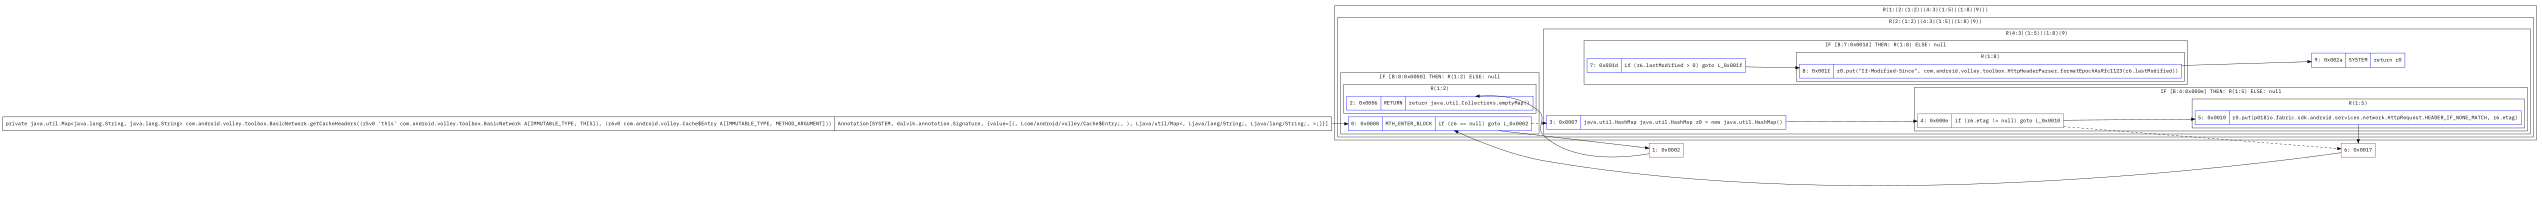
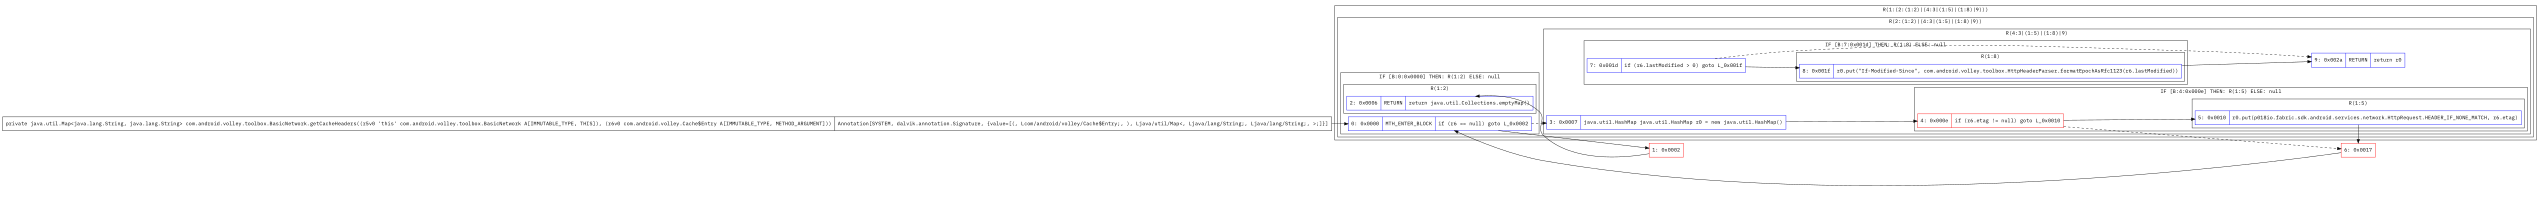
edge "7: 0x001d" -> "9: 0x002a": added
node "9: 0x002a": text "SYSTEM" -> "RETURN"
